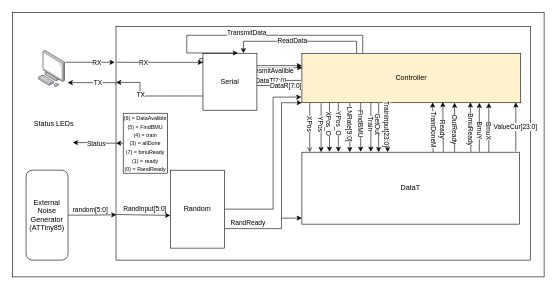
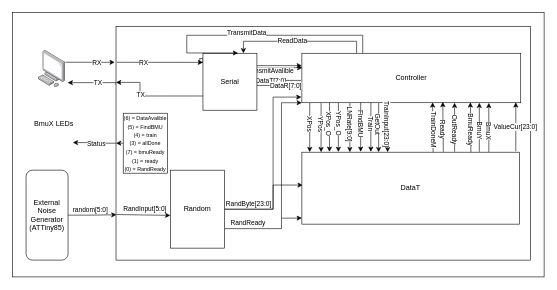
node "Controller": fillcolor #fff2cc -> #ffffff
node "Status LEDs": label "Status LEDs" -> "BmuX LEDs"
edge "Controller" -> "DataT": arrowhead open -> classic
edge "Random" -> "DataT": added, label "RandByte[23:0]"
